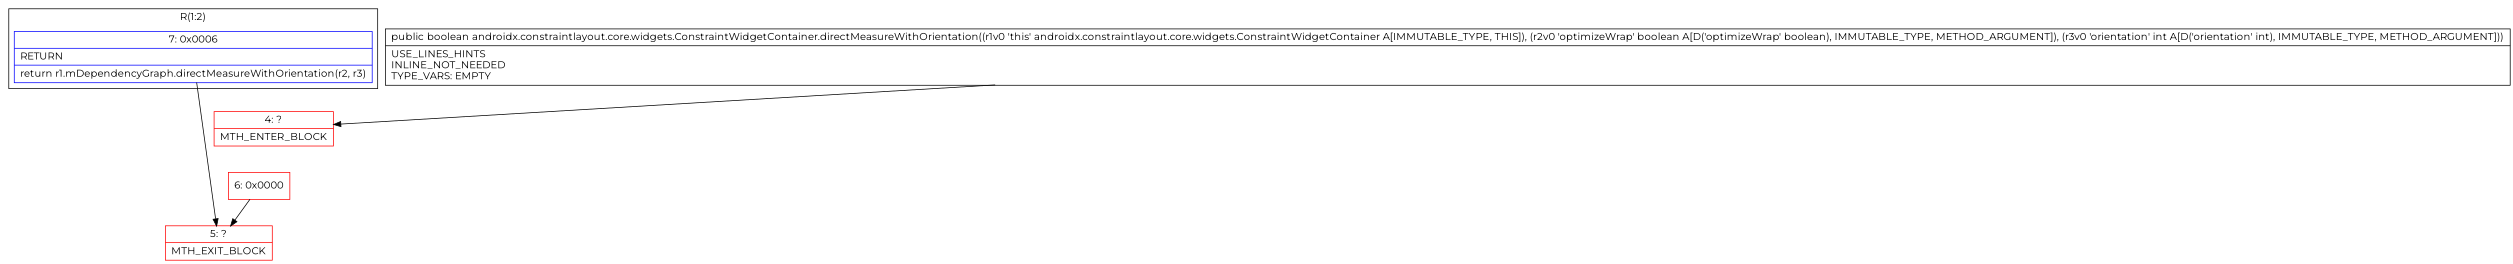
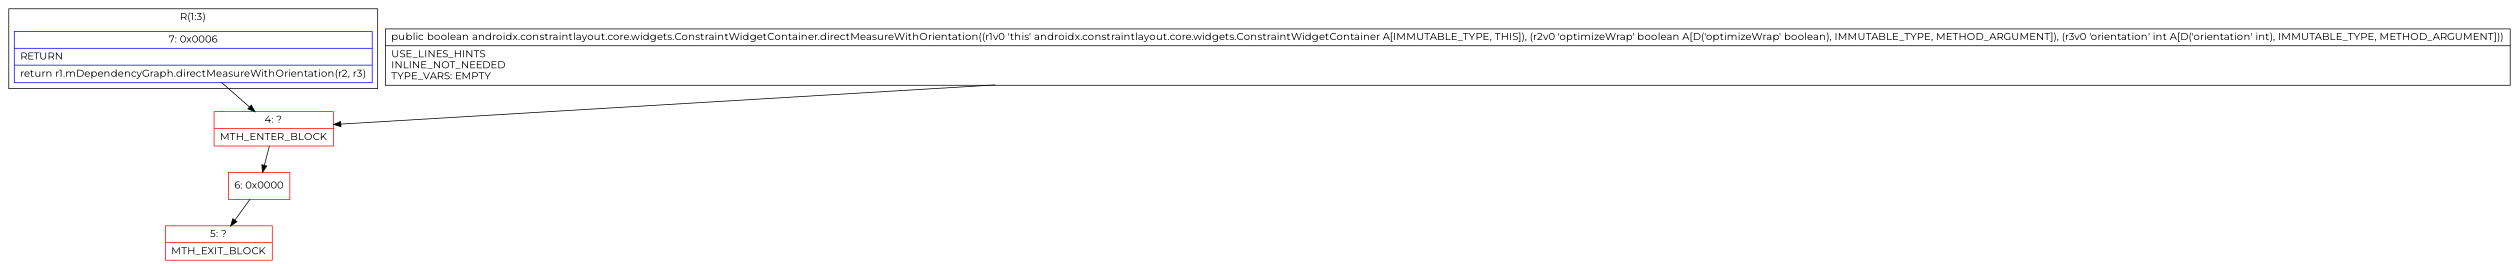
cluster "R(1:2)": label "R(1:2)" -> "R(1:3)"
edge "7: 0x0006" -> "5: ?": now "7: 0x0006" -> "4: ?"
edge "4: ?" -> "6: 0x0000": added
